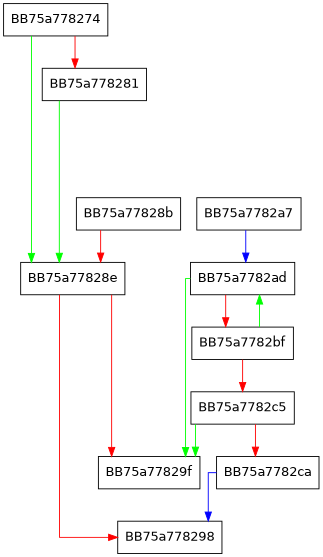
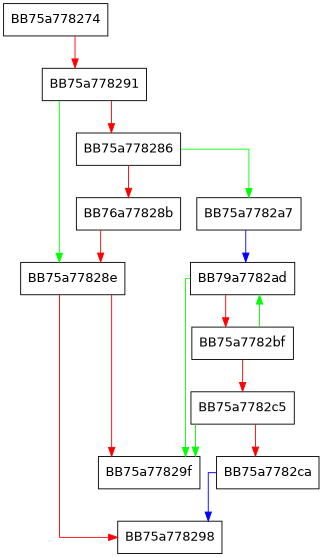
node "BB75a778281": label "BB75a778281" -> "BB75a778291"
edge "BB75a778274" -> "BB75a77828e": removed
node "BB75a778286": added
node "BB75a77828b": label "BB75a77828b" -> "BB76a77828b"
node "BB75a7782ad": label "BB75a7782ad" -> "BB79a7782ad"
